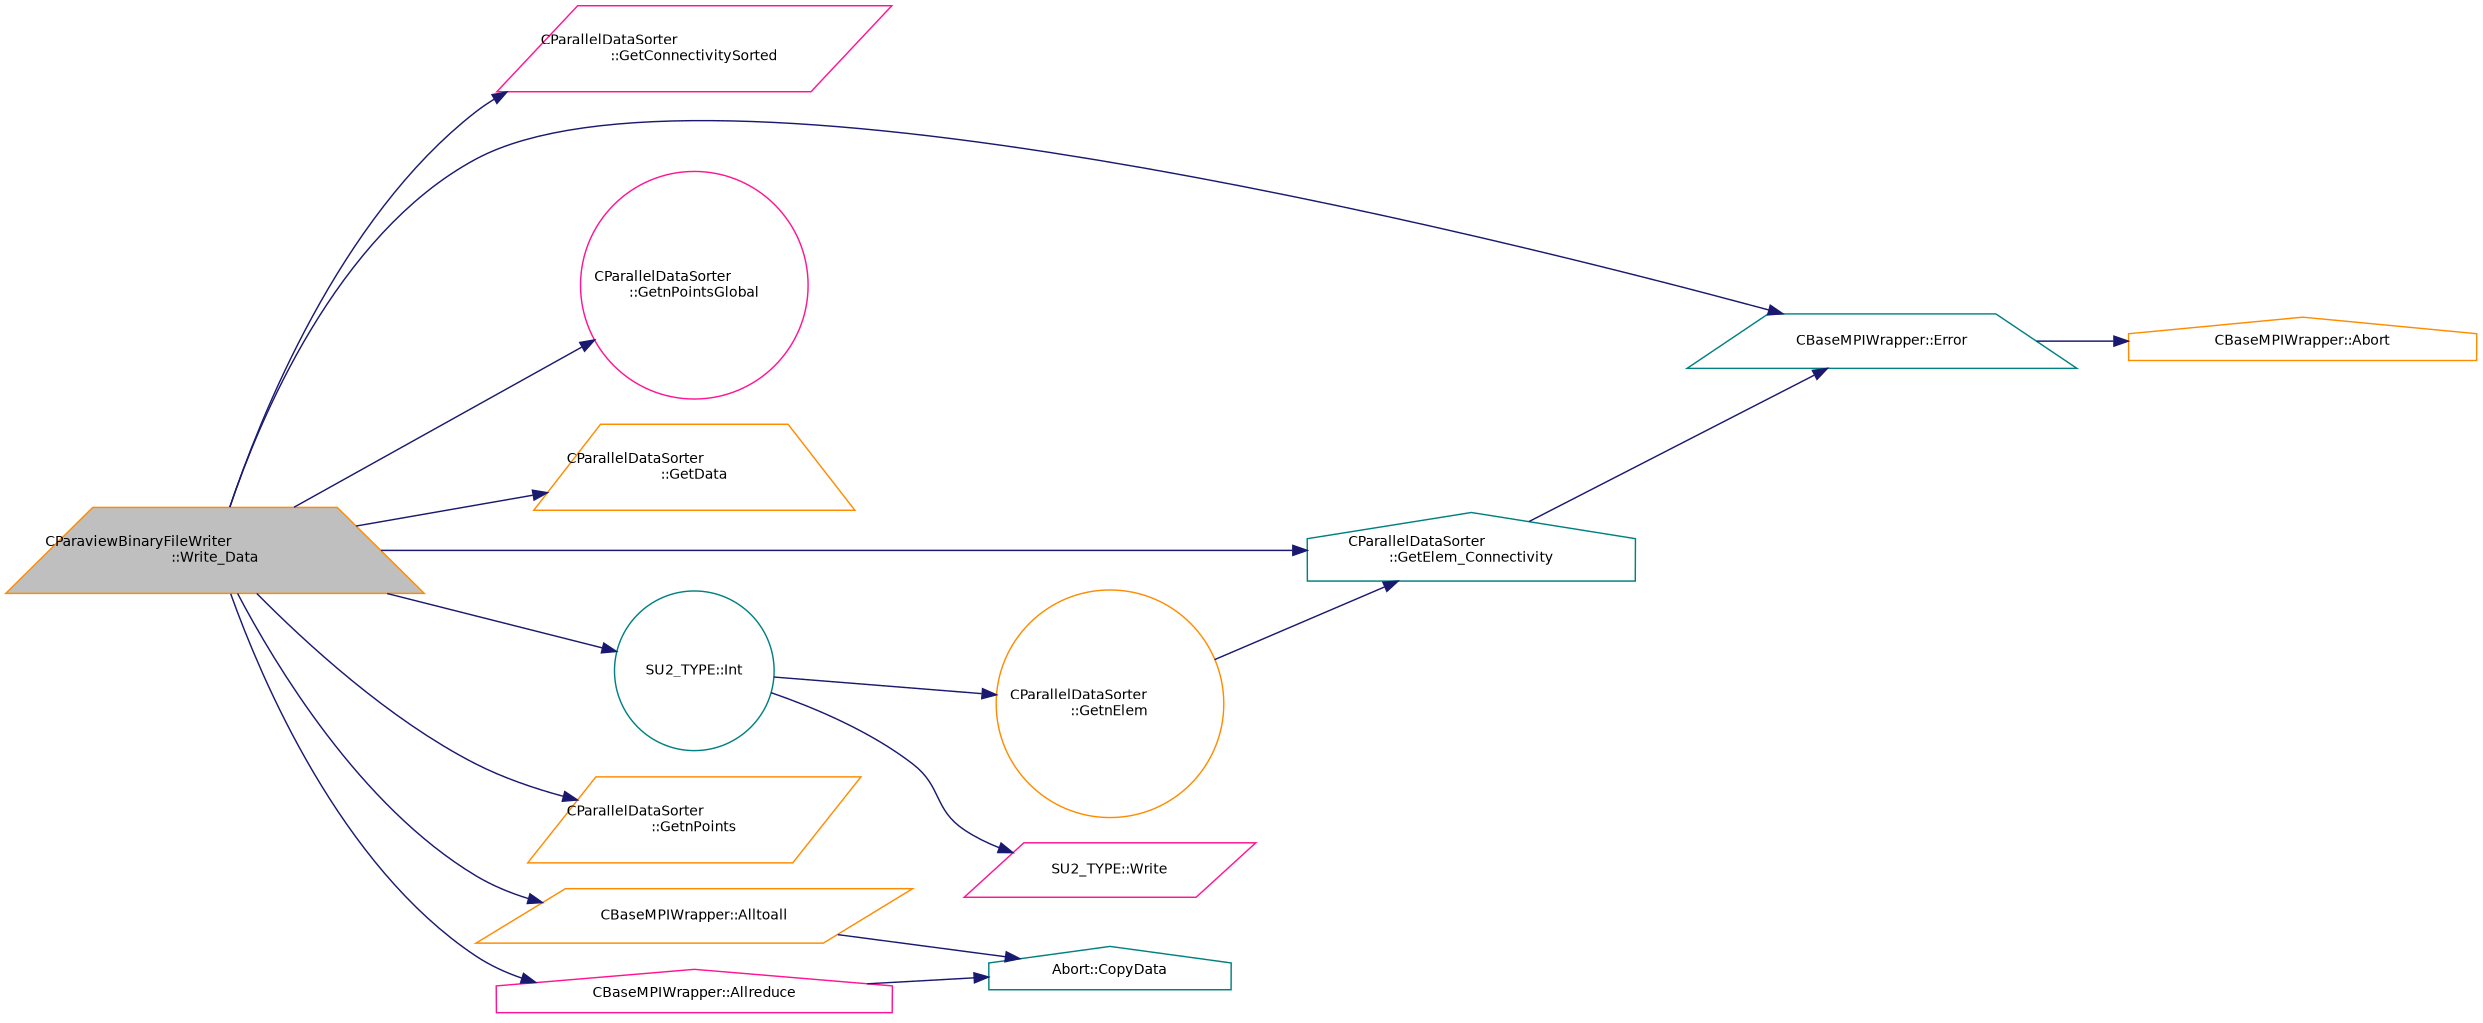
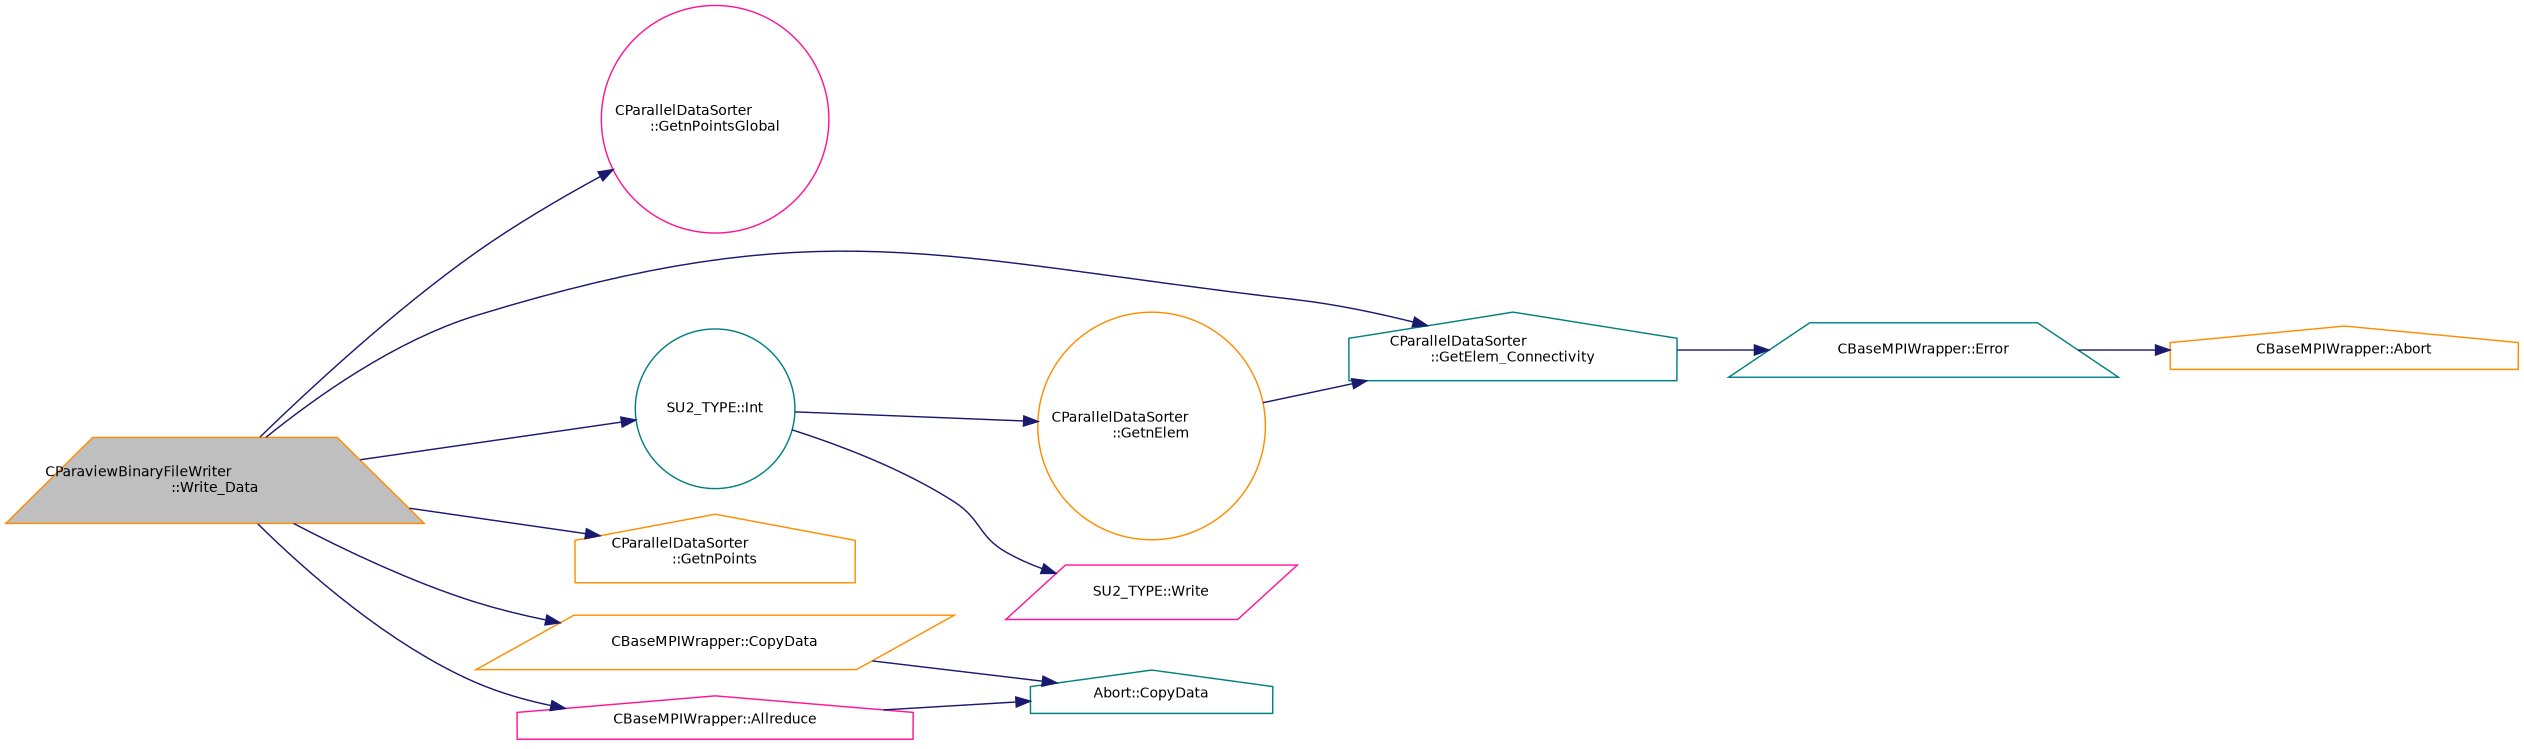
node "CParallelDataSorter ::GetConnectivitySorted": removed
edge "CParaviewBinaryFileWriter ::Write_Data" -> "CBaseMPIWrapper::Error": removed
node "CParallelDataSorter ::GetData": removed
node "CParallelDataSorter ::GetnPoints": shape parallelogram -> house
node "CBaseMPIWrapper::Alltoall": label "CBaseMPIWrapper::Alltoall" -> "CBaseMPIWrapper::CopyData"
